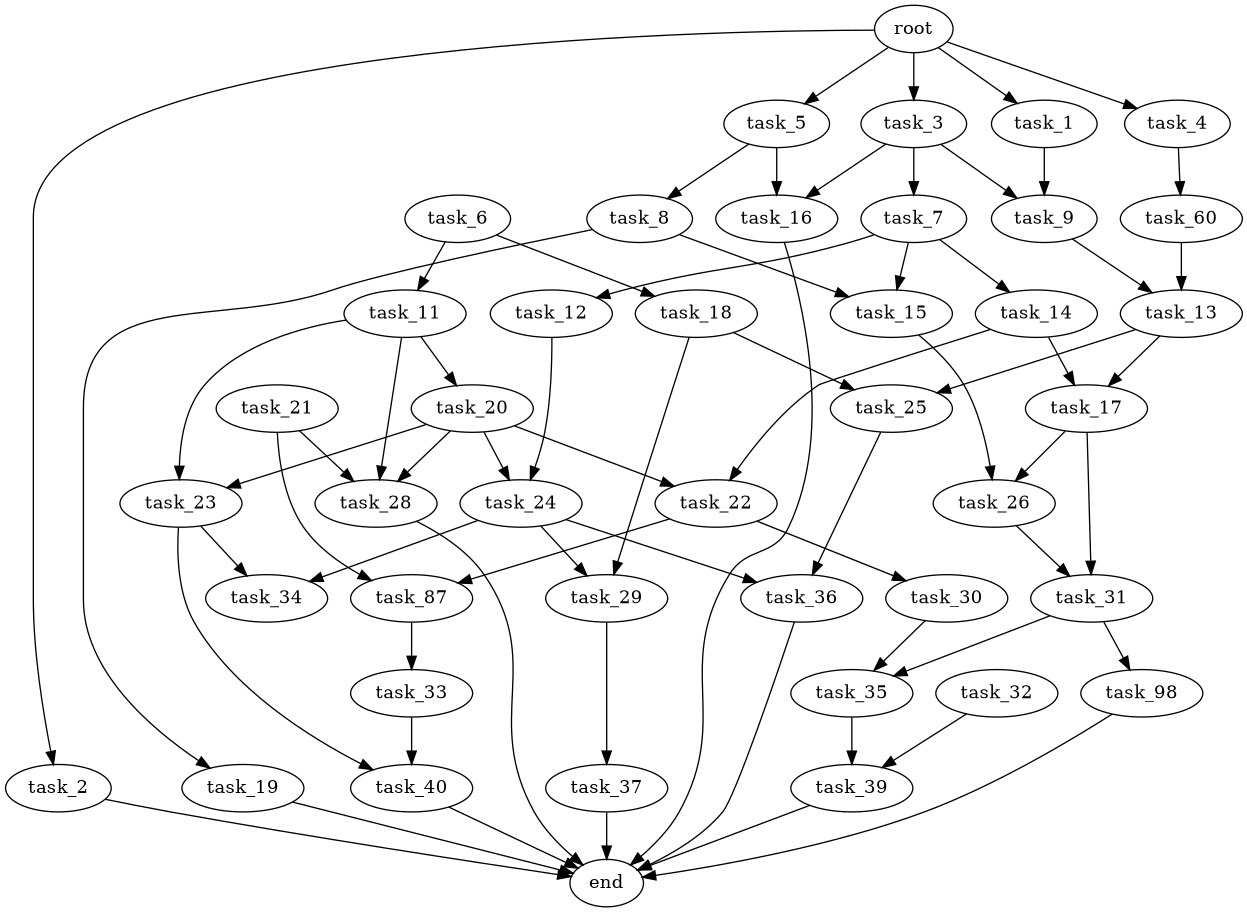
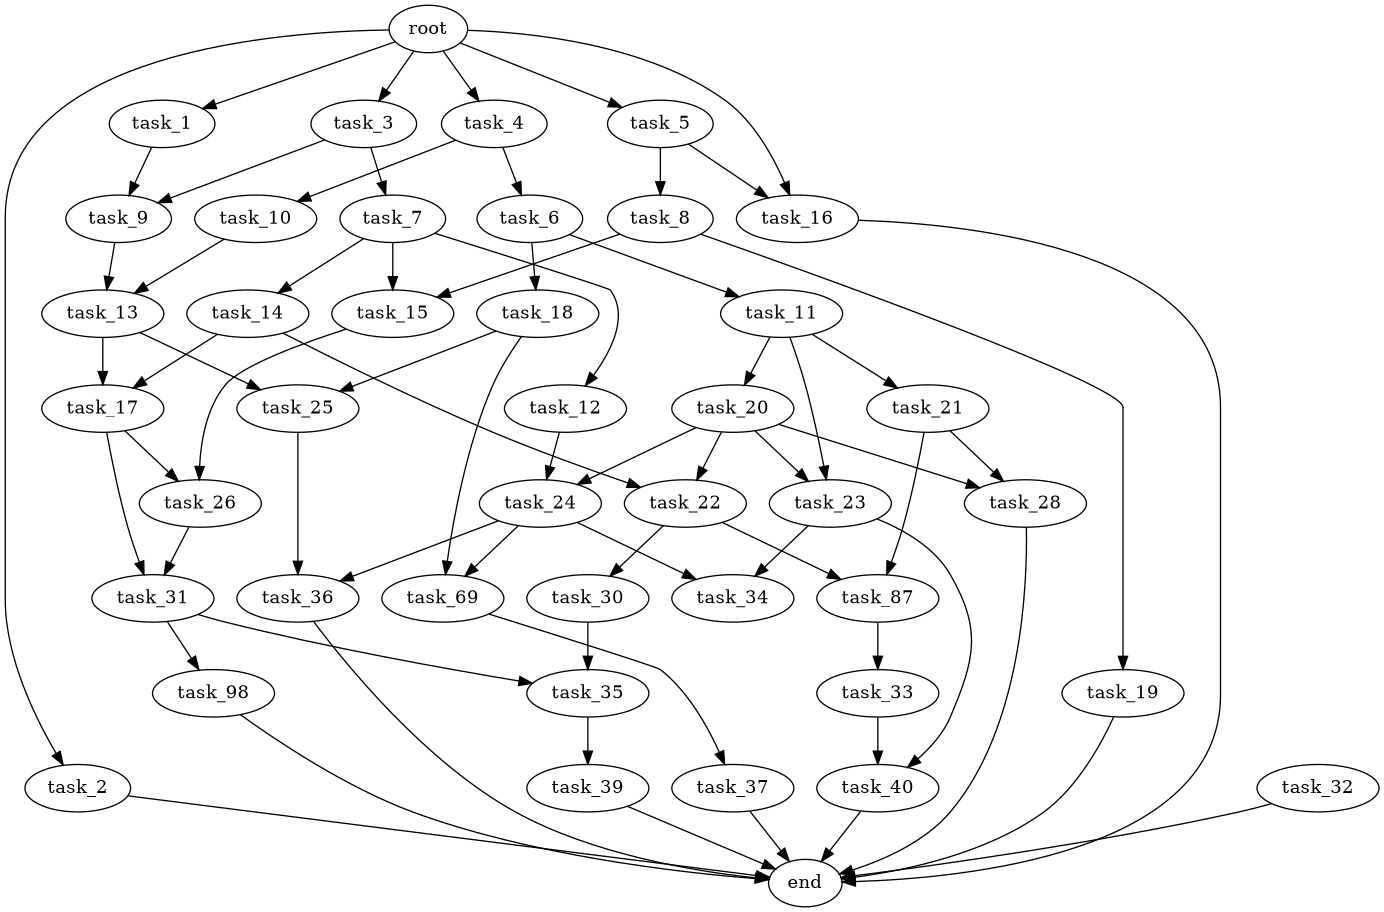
edge "task_4" -> "task_6": added
edge "task_3" -> "task_16": now "root" -> "task_16"
node "task_60": label "task_60" -> "task_10"
edge "task_11" -> "task_28": now "task_11" -> "task_21"
node "task_29": label "task_29" -> "task_69"
edge "task_32" -> "task_39": now "task_32" -> "end"
